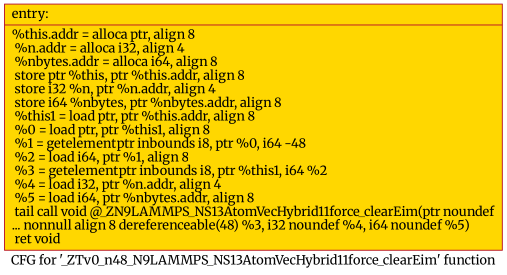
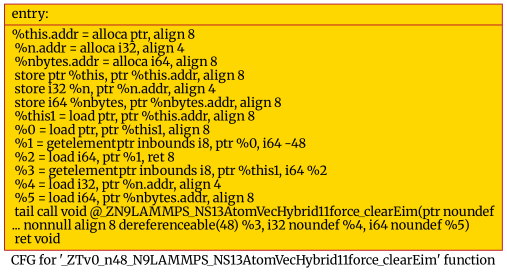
node "entry:": text "%2 = load i64, ptr %1, align 8" -> "%2 = load i64, ptr %1, ret 8"
